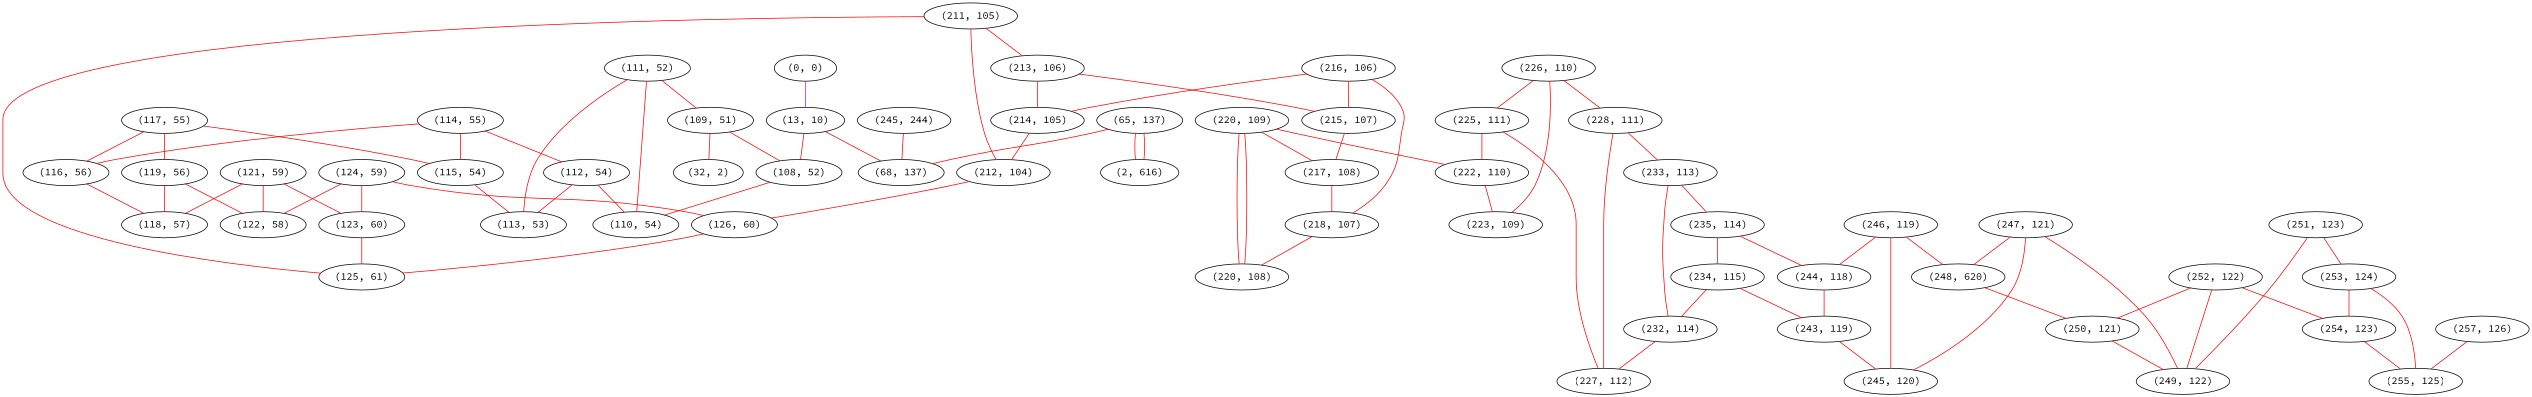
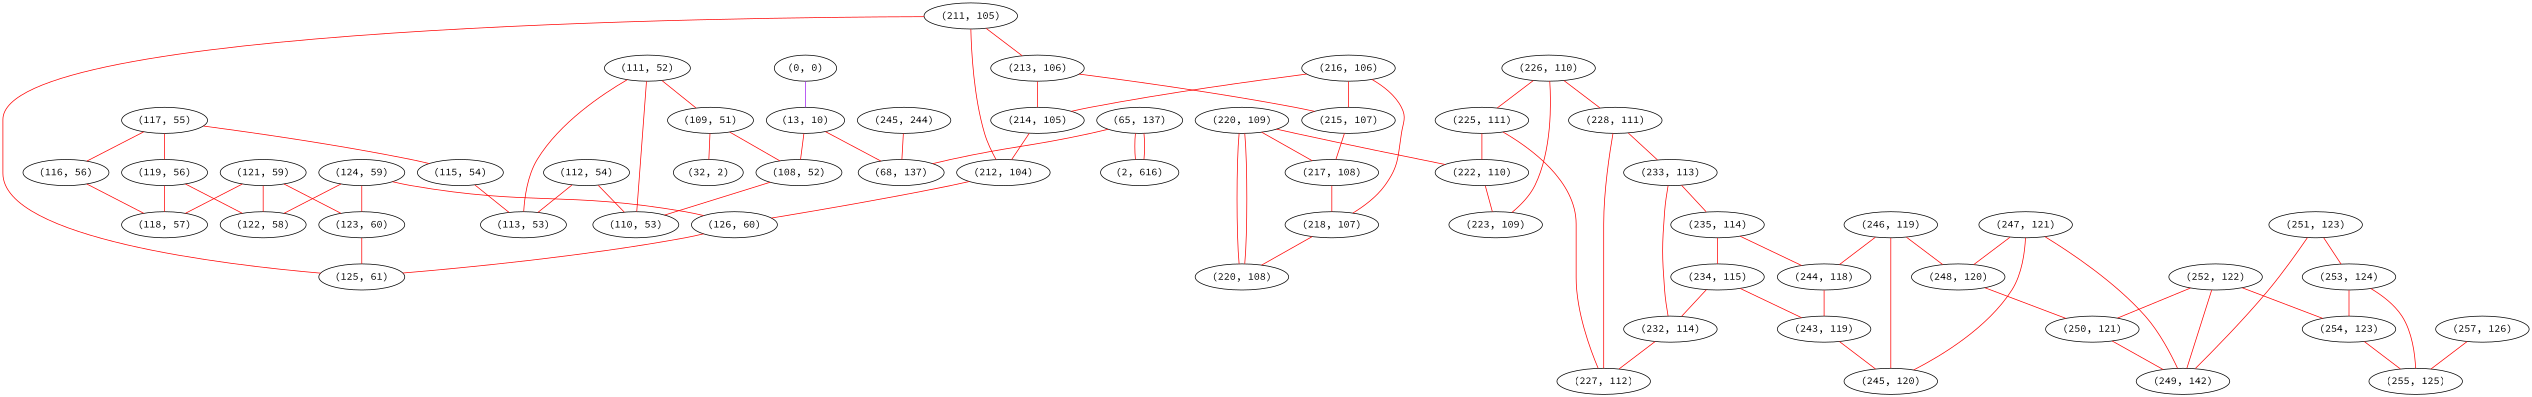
node "(114, 55)": removed
node "(110, 54)": label "(110, 54)" -> "(110, 53)"
node "(248, 620)": label "(248, 620)" -> "(248, 120)"
node "(249, 122)": label "(249, 122)" -> "(249, 142)"
